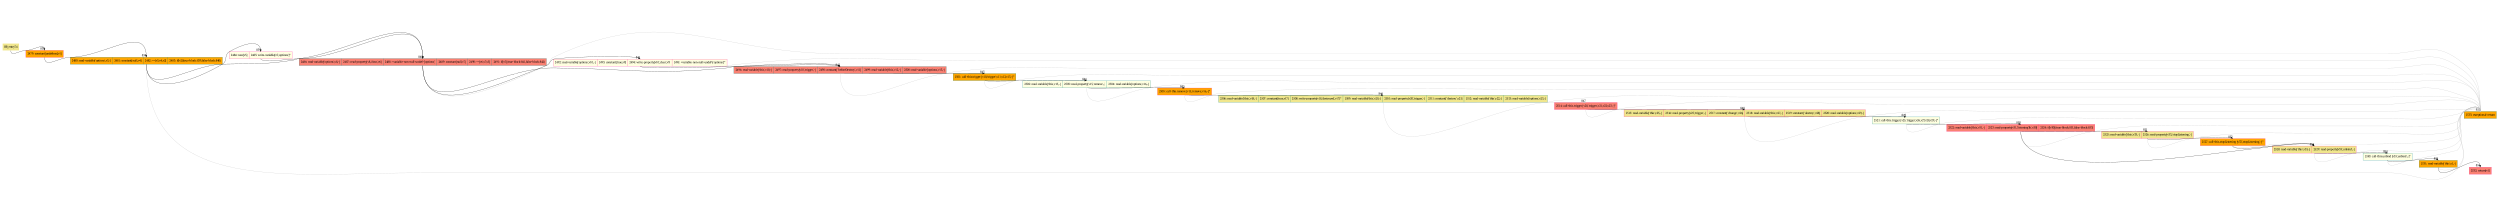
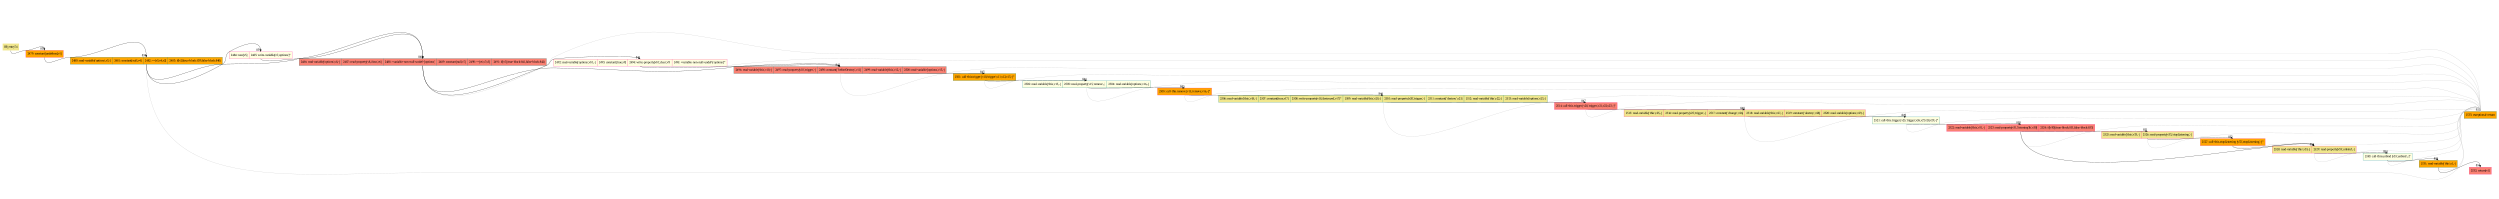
edge "2506: read-variable['this',v18,-]" -> "2514: call-this.trigger [v20,'trigger',v21,v22,v23,-]*": color gray -> black
